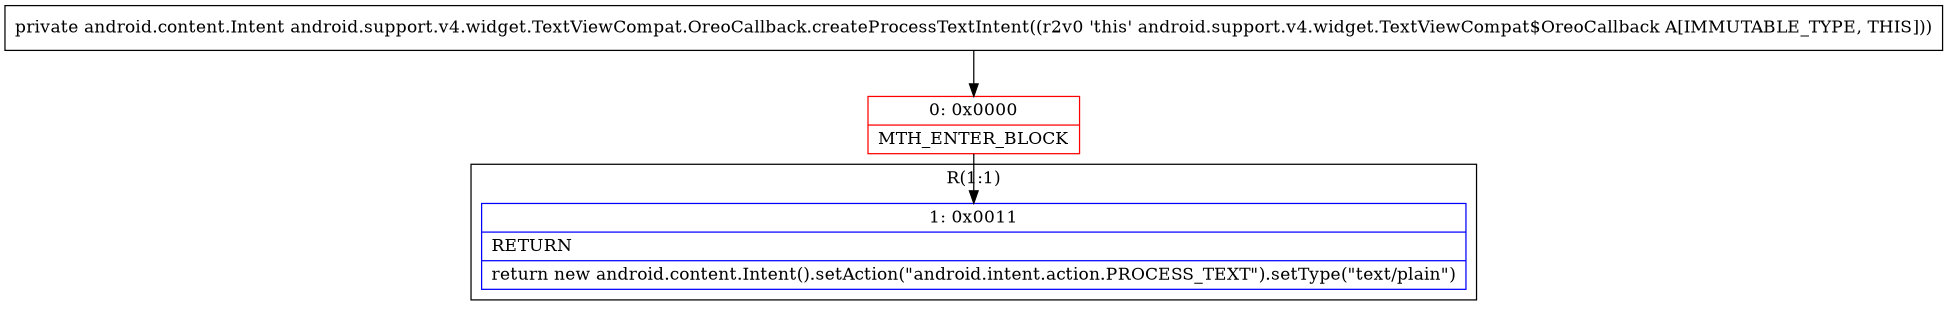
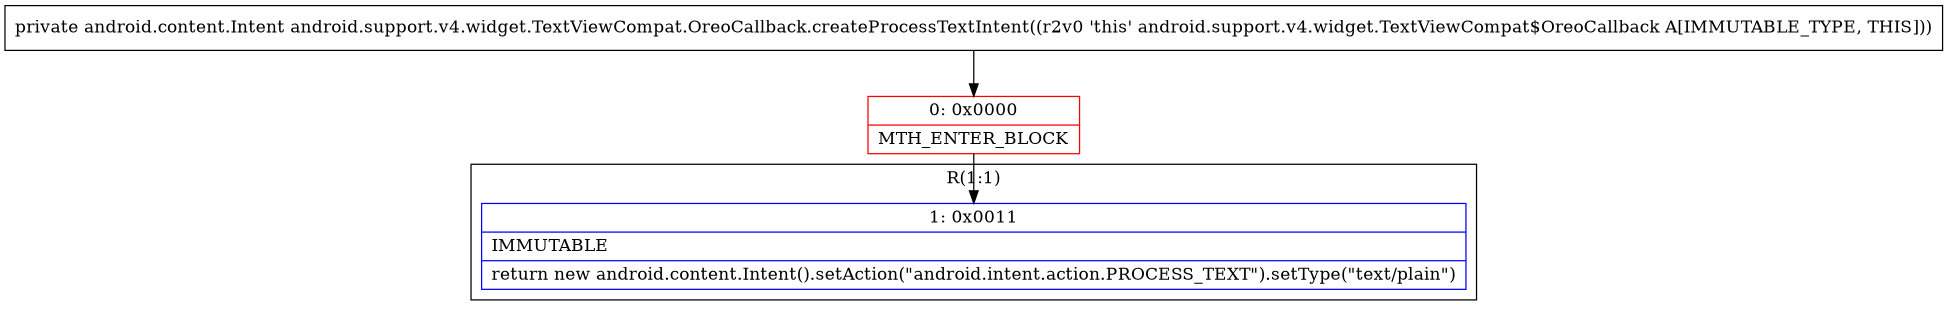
node "1: 0x0011": text "RETURN" -> "IMMUTABLE"
